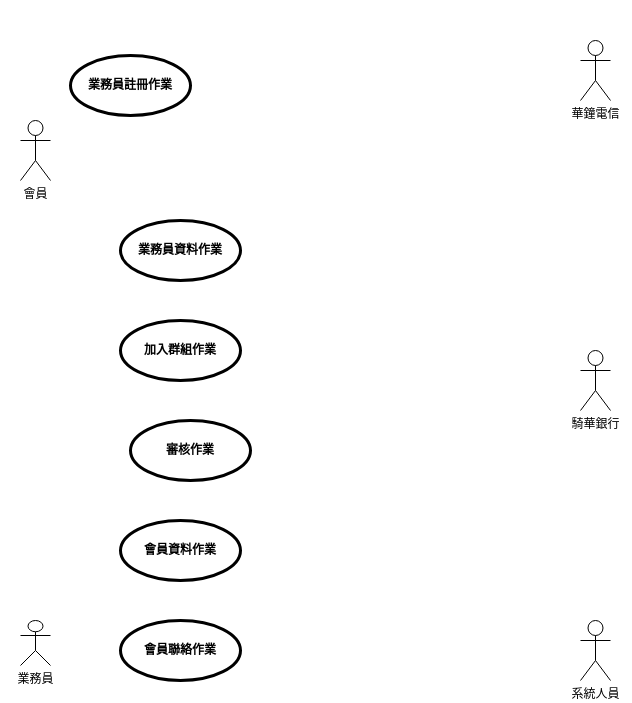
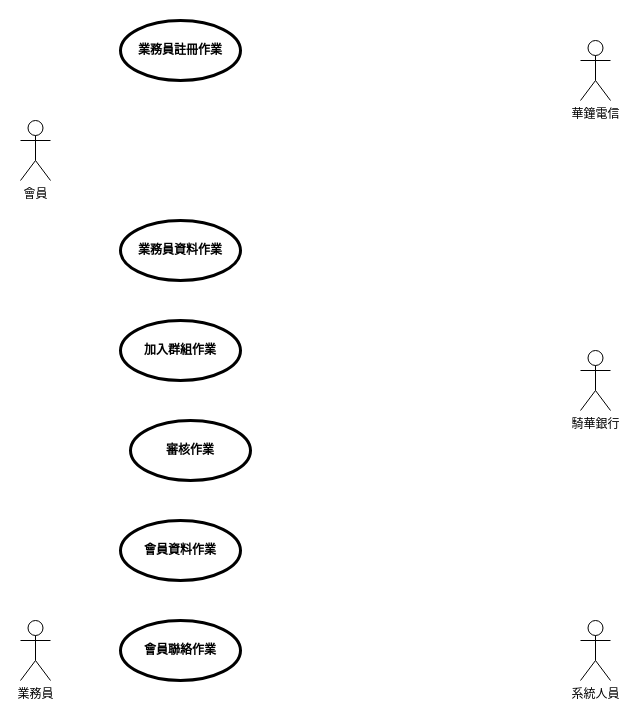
node "業務員註冊作業": moved (131, 86) -> (181, 51)
node "業務員": size 30x45 -> 30x60
